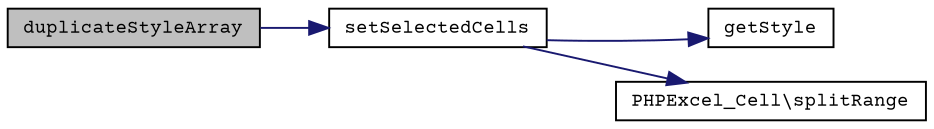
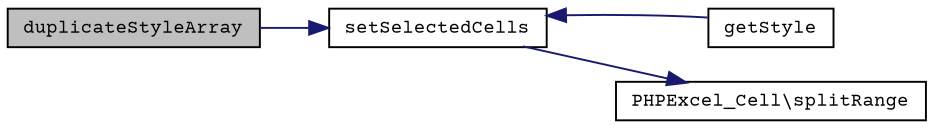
edge "setSelectedCells" -> "getStyle": reversed
